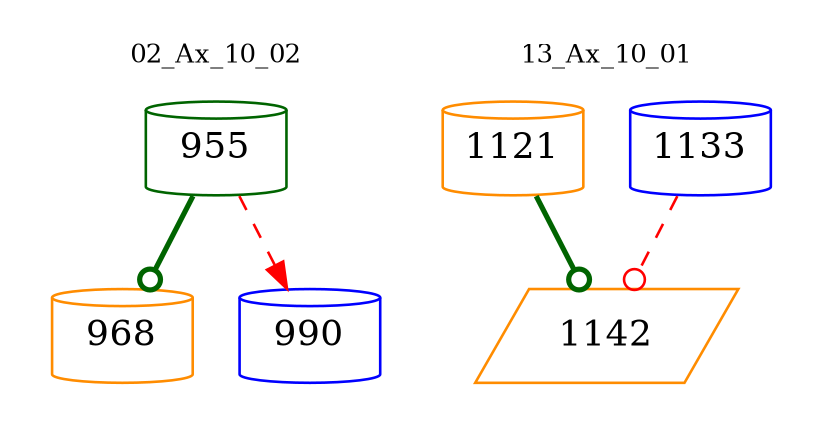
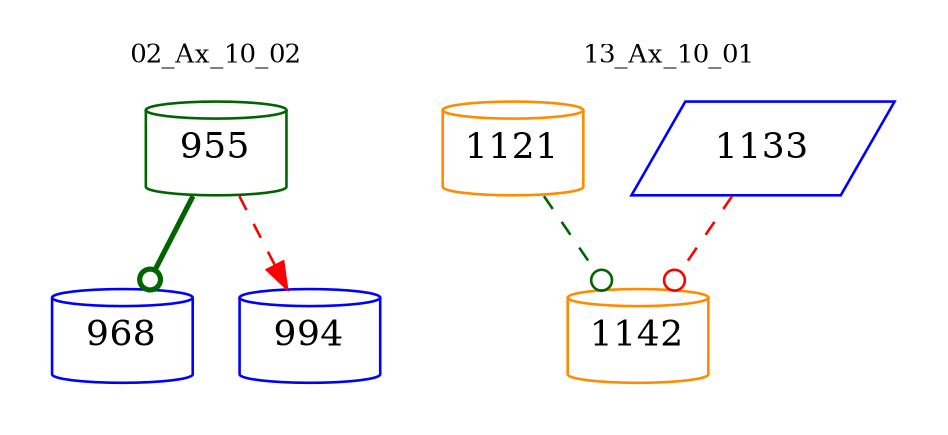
node "1133": shape cylinder -> parallelogram
edge "1121" -> "1142": style bold -> dashed
node "968": color darkorange -> blue
node "990": label "990" -> "994"
node "1142": shape parallelogram -> cylinder
